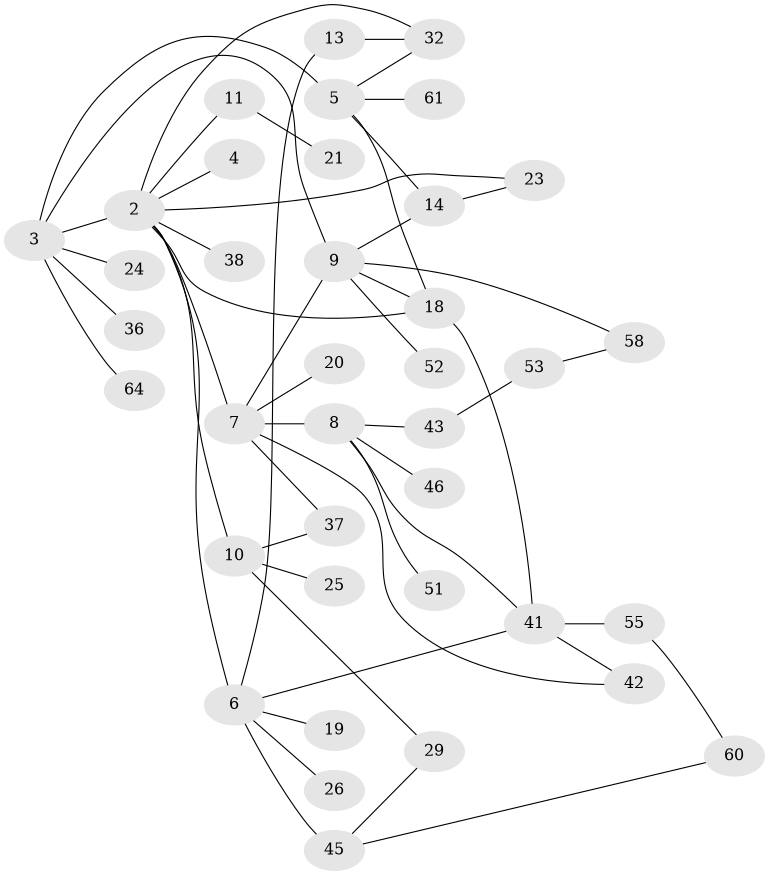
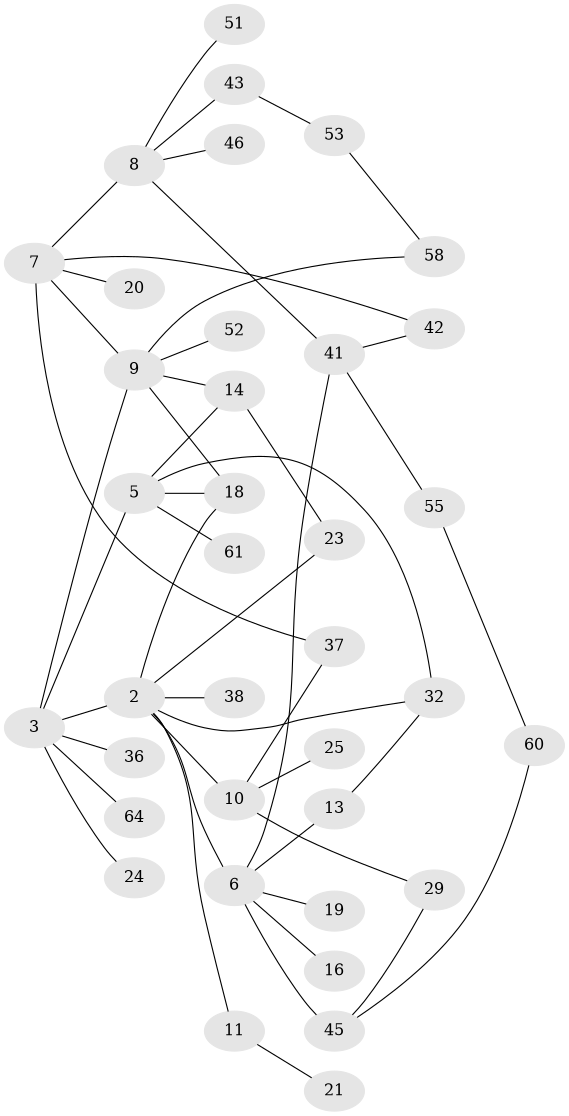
node "4": removed
edge "2" -- "7": removed
edge "18" -- "41": removed
node "26": label "26" -> "16"
